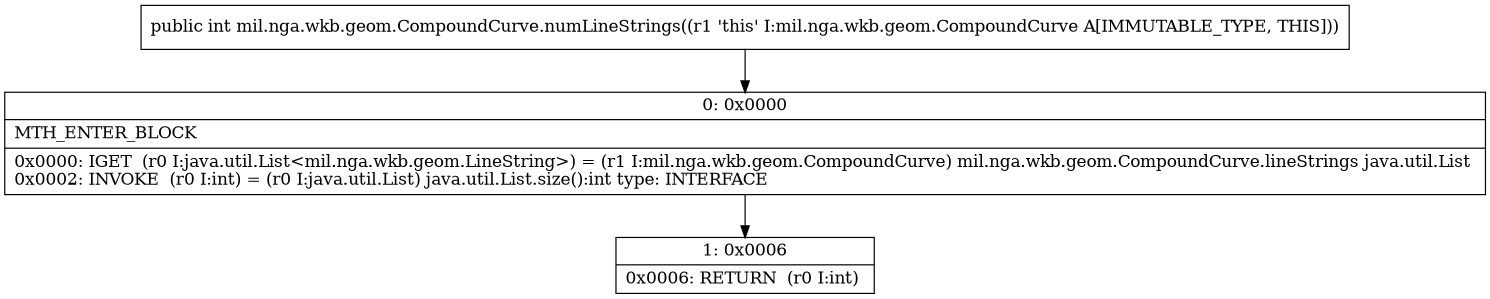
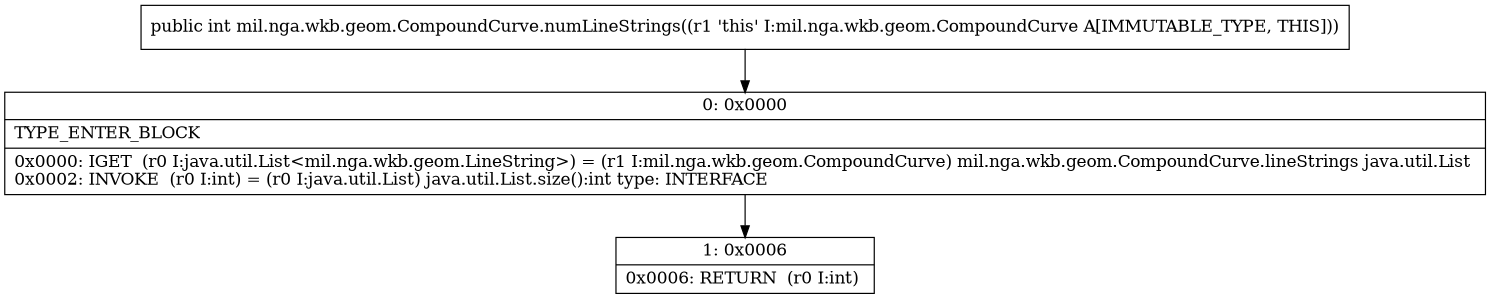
node "0: 0x0000": text "MTH_ENTER_BLOCK" -> "TYPE_ENTER_BLOCK"
